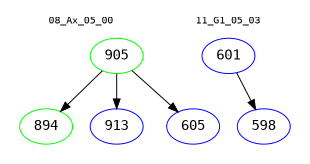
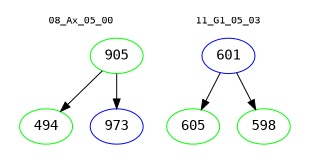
edge "905" -> "605": now "601" -> "605"
node "894": label "894" -> "494"
node "913": label "913" -> "973"
node "605": color blue -> green
node "598": color blue -> green
